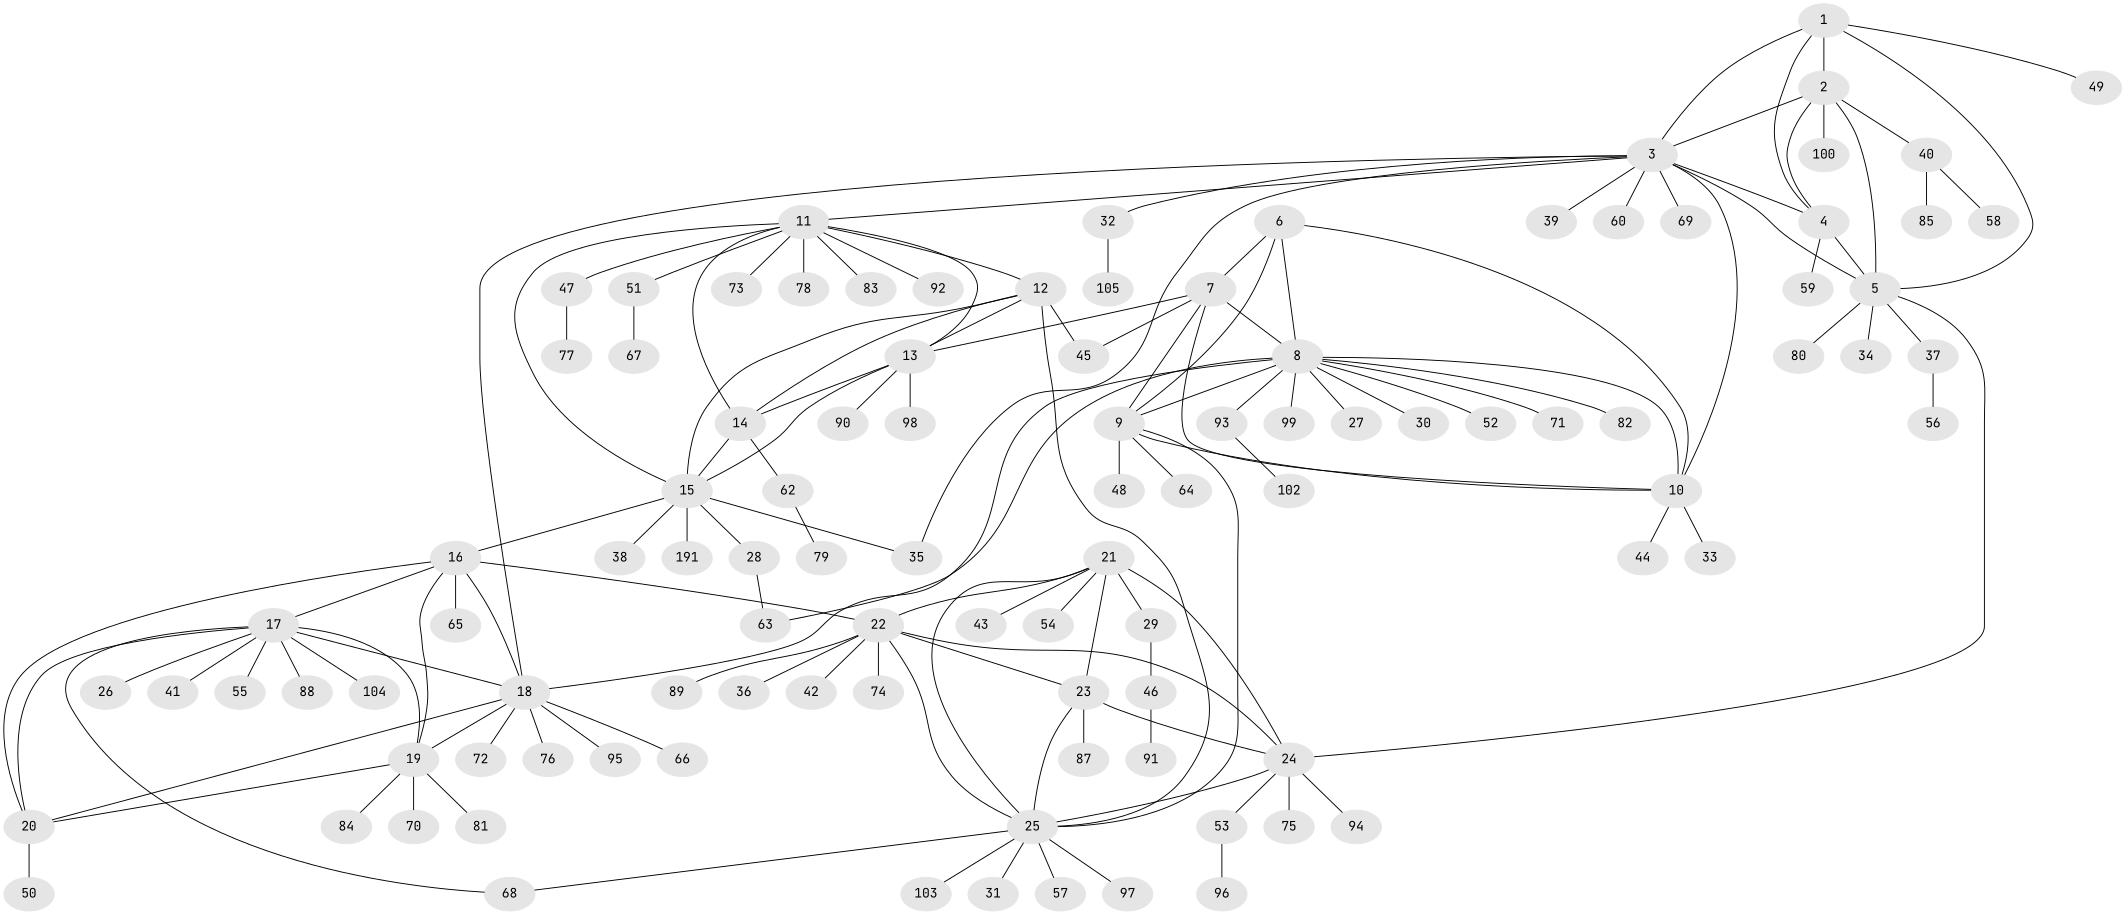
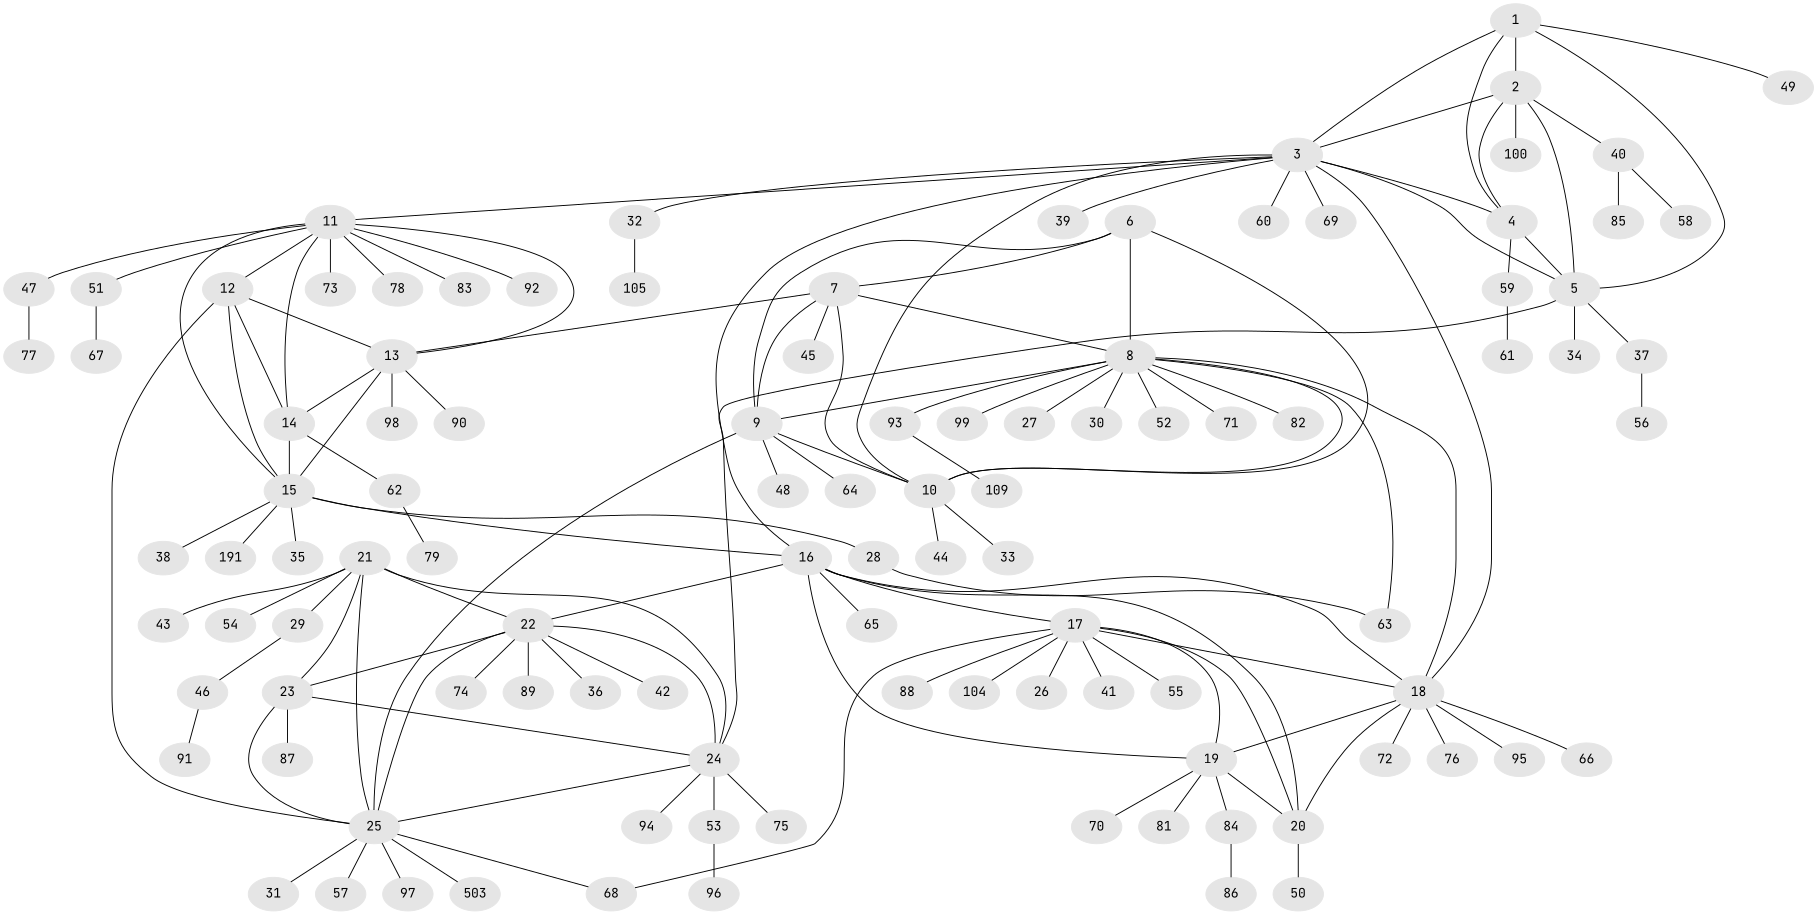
edge "3" -- "35": now "3" -- "16"
edge "12" -- "45": removed
node "61": added
node "80": removed
node "102": label "102" -> "109"
node "103": label "103" -> "503"
node "86": added
